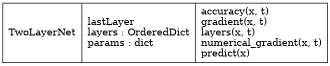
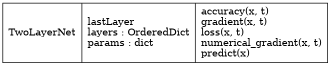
node "TwoLayerNet": text "layers(x, t)" -> "loss(x, t)"
